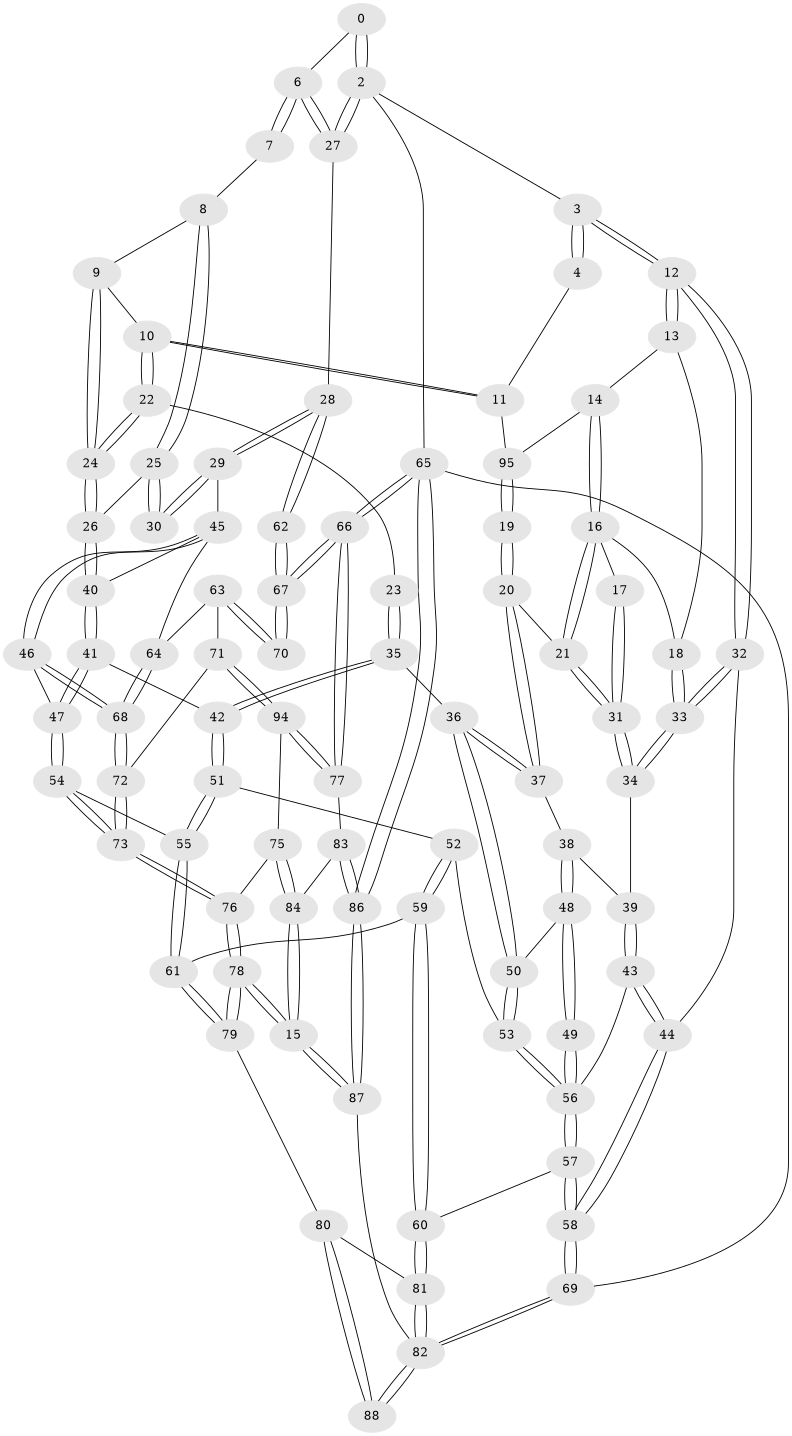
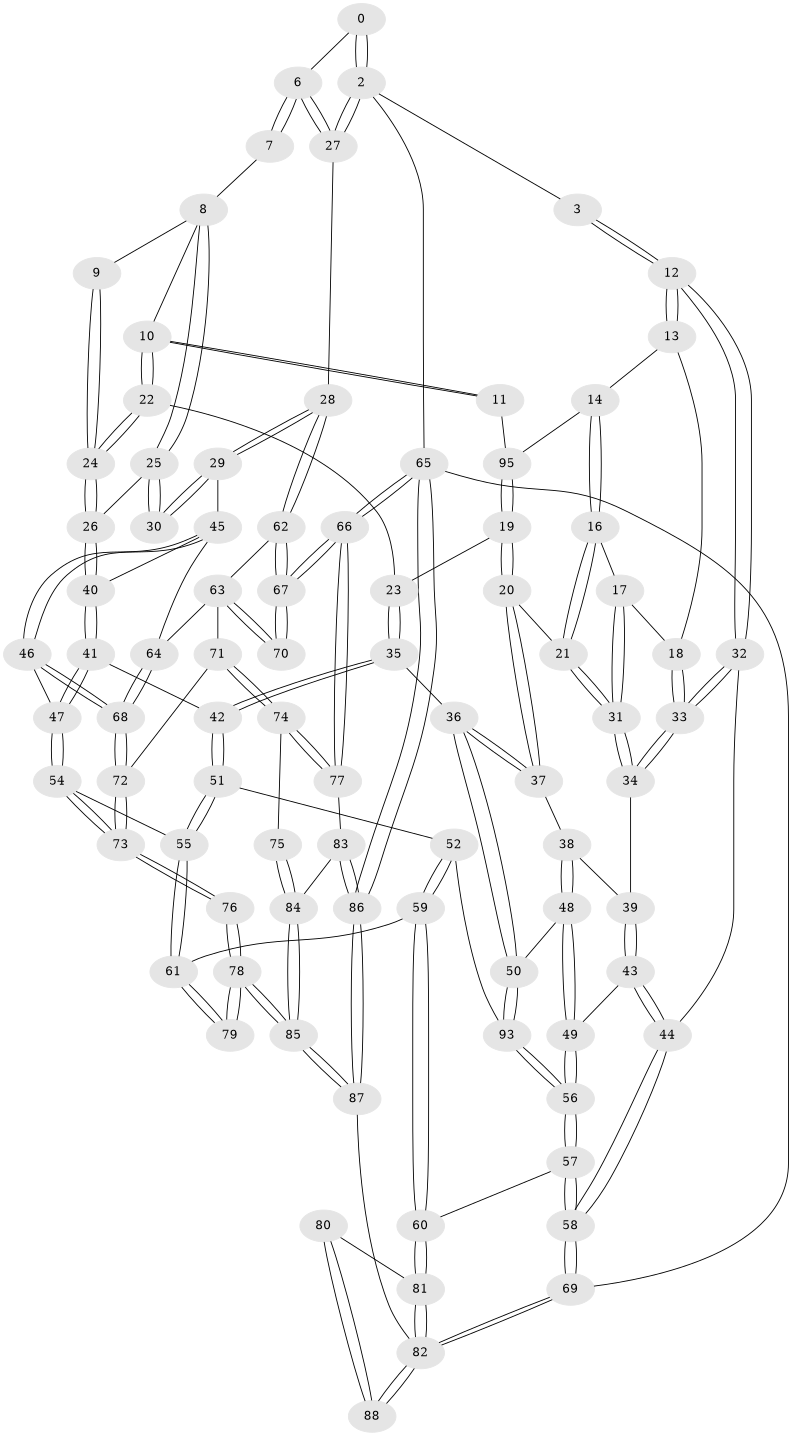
node "4": removed
edge "9" -- "10": now "8" -- "10"
edge "62" -- "63": added
edge "19" -- "23": added
edge "16" -- "18": now "17" -- "18"
node "94": label "94" -> "74"
edge "75" -- "76": removed
node "15": label "15" -> "85"
node "53": label "53" -> "93"
edge "43" -- "56": now "43" -- "49"
edge "79" -- "80": removed
